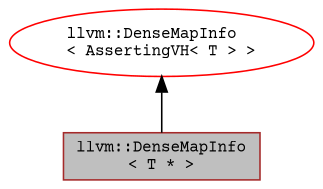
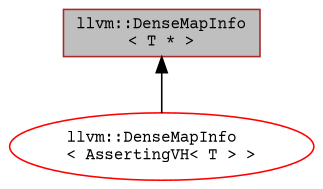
edge "llvm::DenseMapInfo < T * >" -> "llvm::DenseMapInfo < AssertingVH< T > >": reversed
